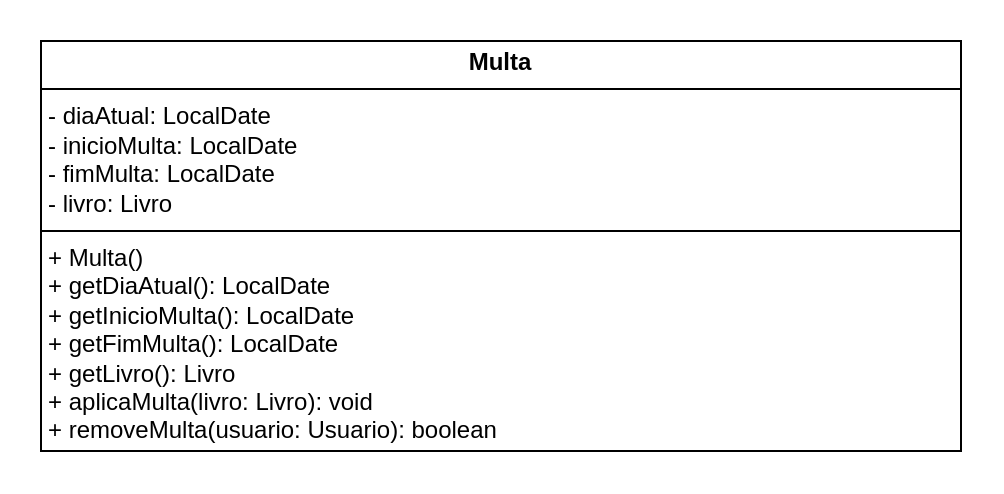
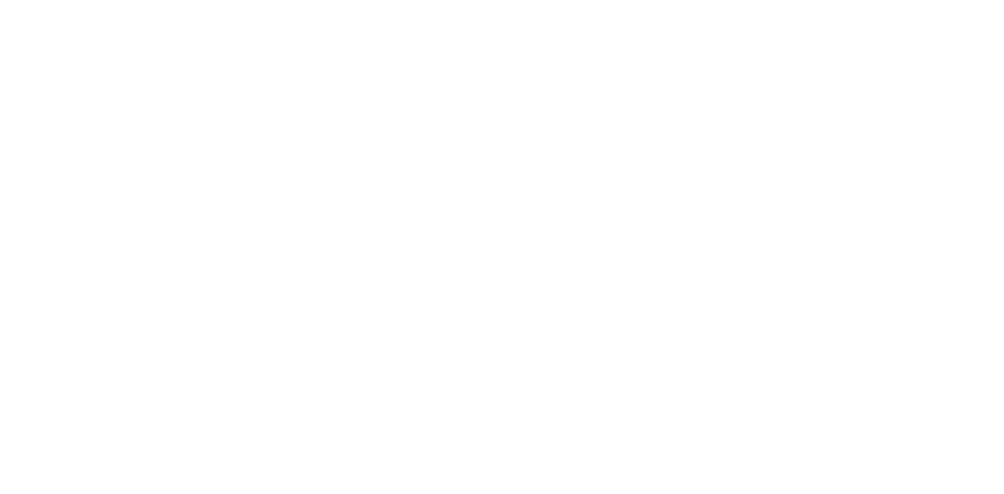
node "Multa - diaAtual: LocalDate - inicioMulta: LocalDate - fimMulta: LocalDate - livro: Livro + Multa() + getDiaAtual(): LocalDate + getInicioMulta(): LocalDate + getFimMulta(): LocalDate + getLivro(): Livro + aplicaMulta(livro: Livro): void + removeMulta(usuario: Usuario): boolean": removed
